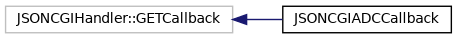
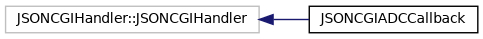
node "JSONCGIHandler::GETCallback": label "JSONCGIHandler::GETCallback" -> "JSONCGIHandler::JSONCGIHandler"
